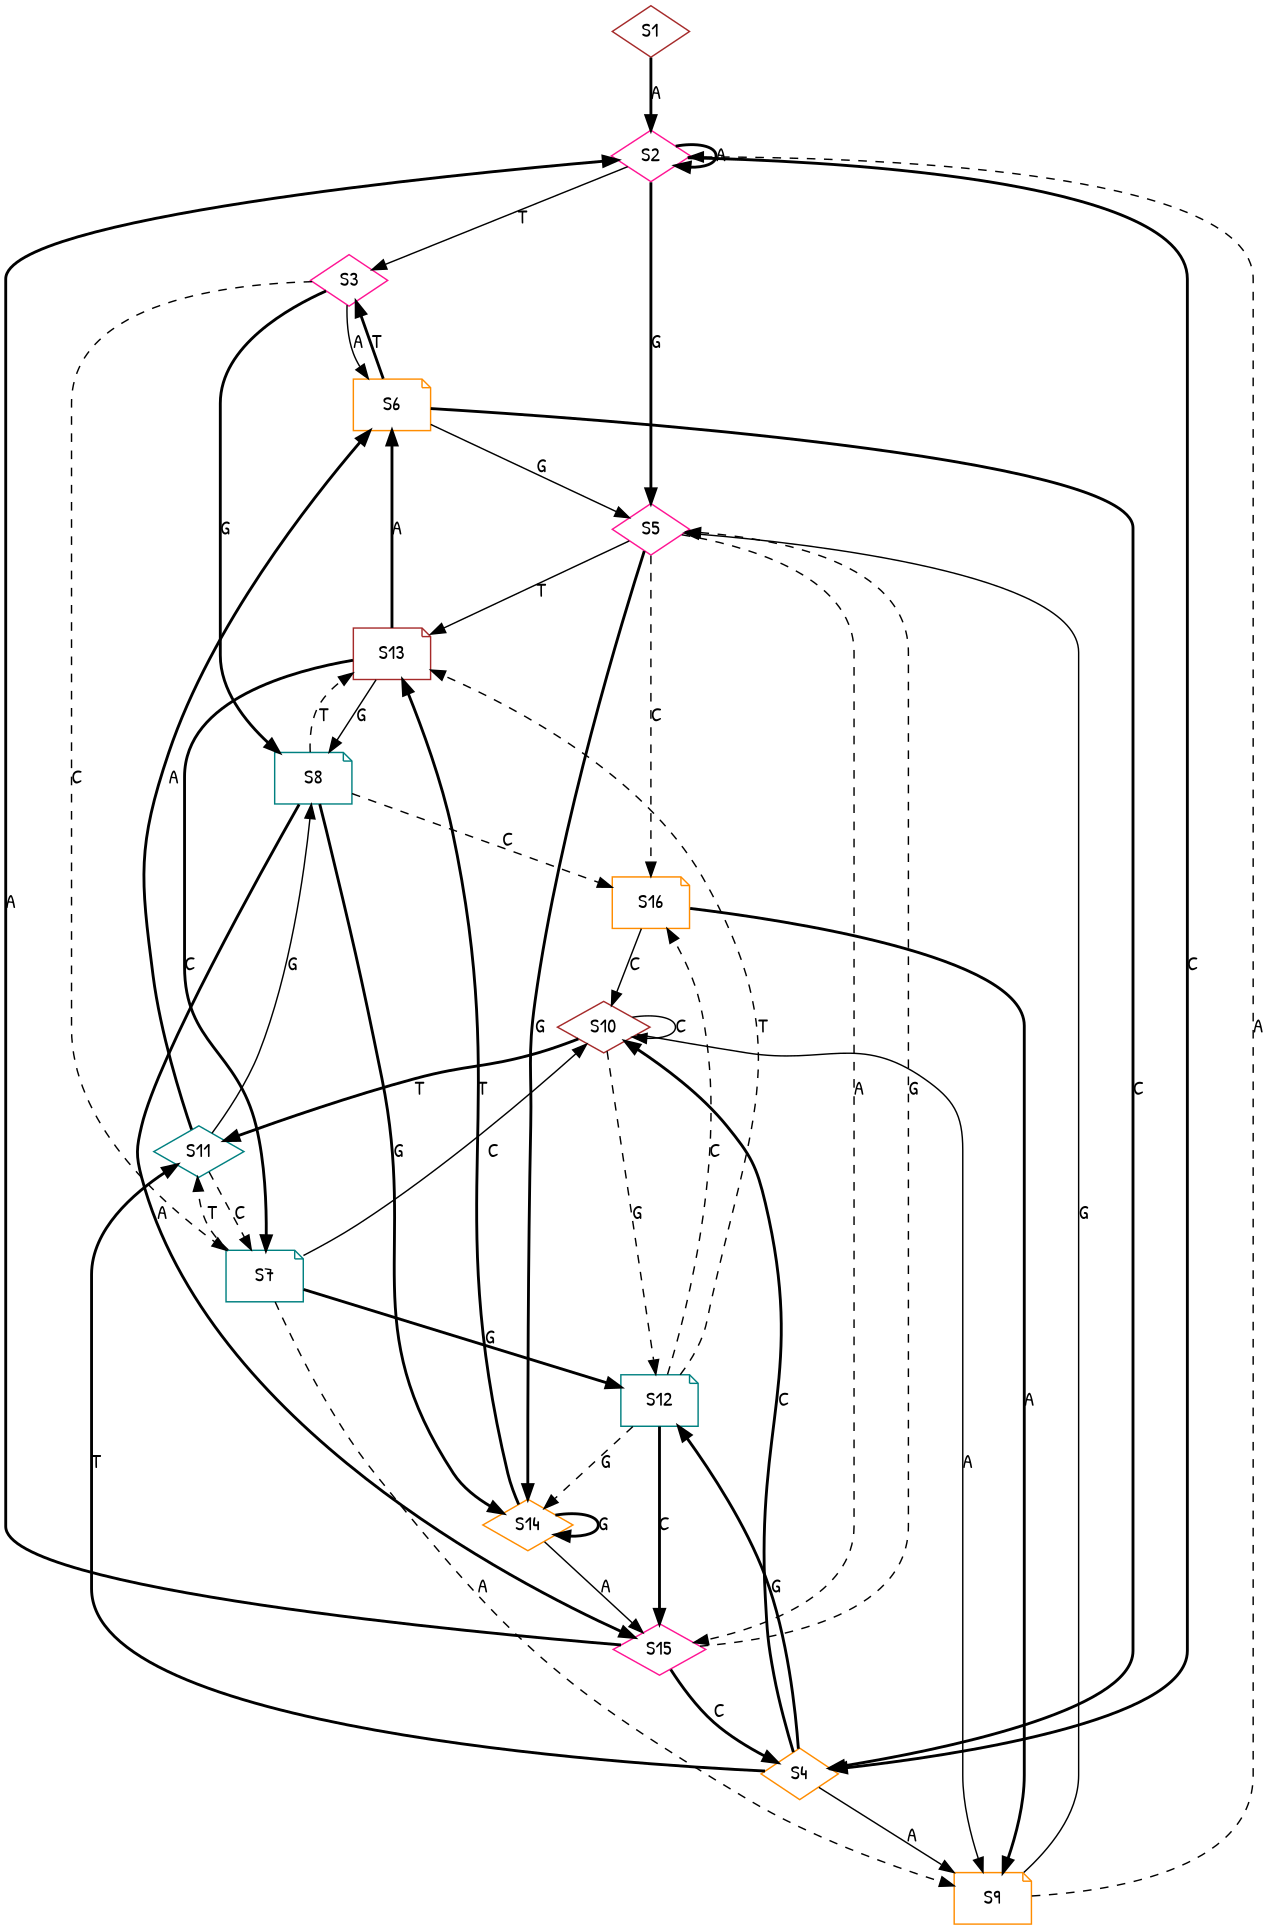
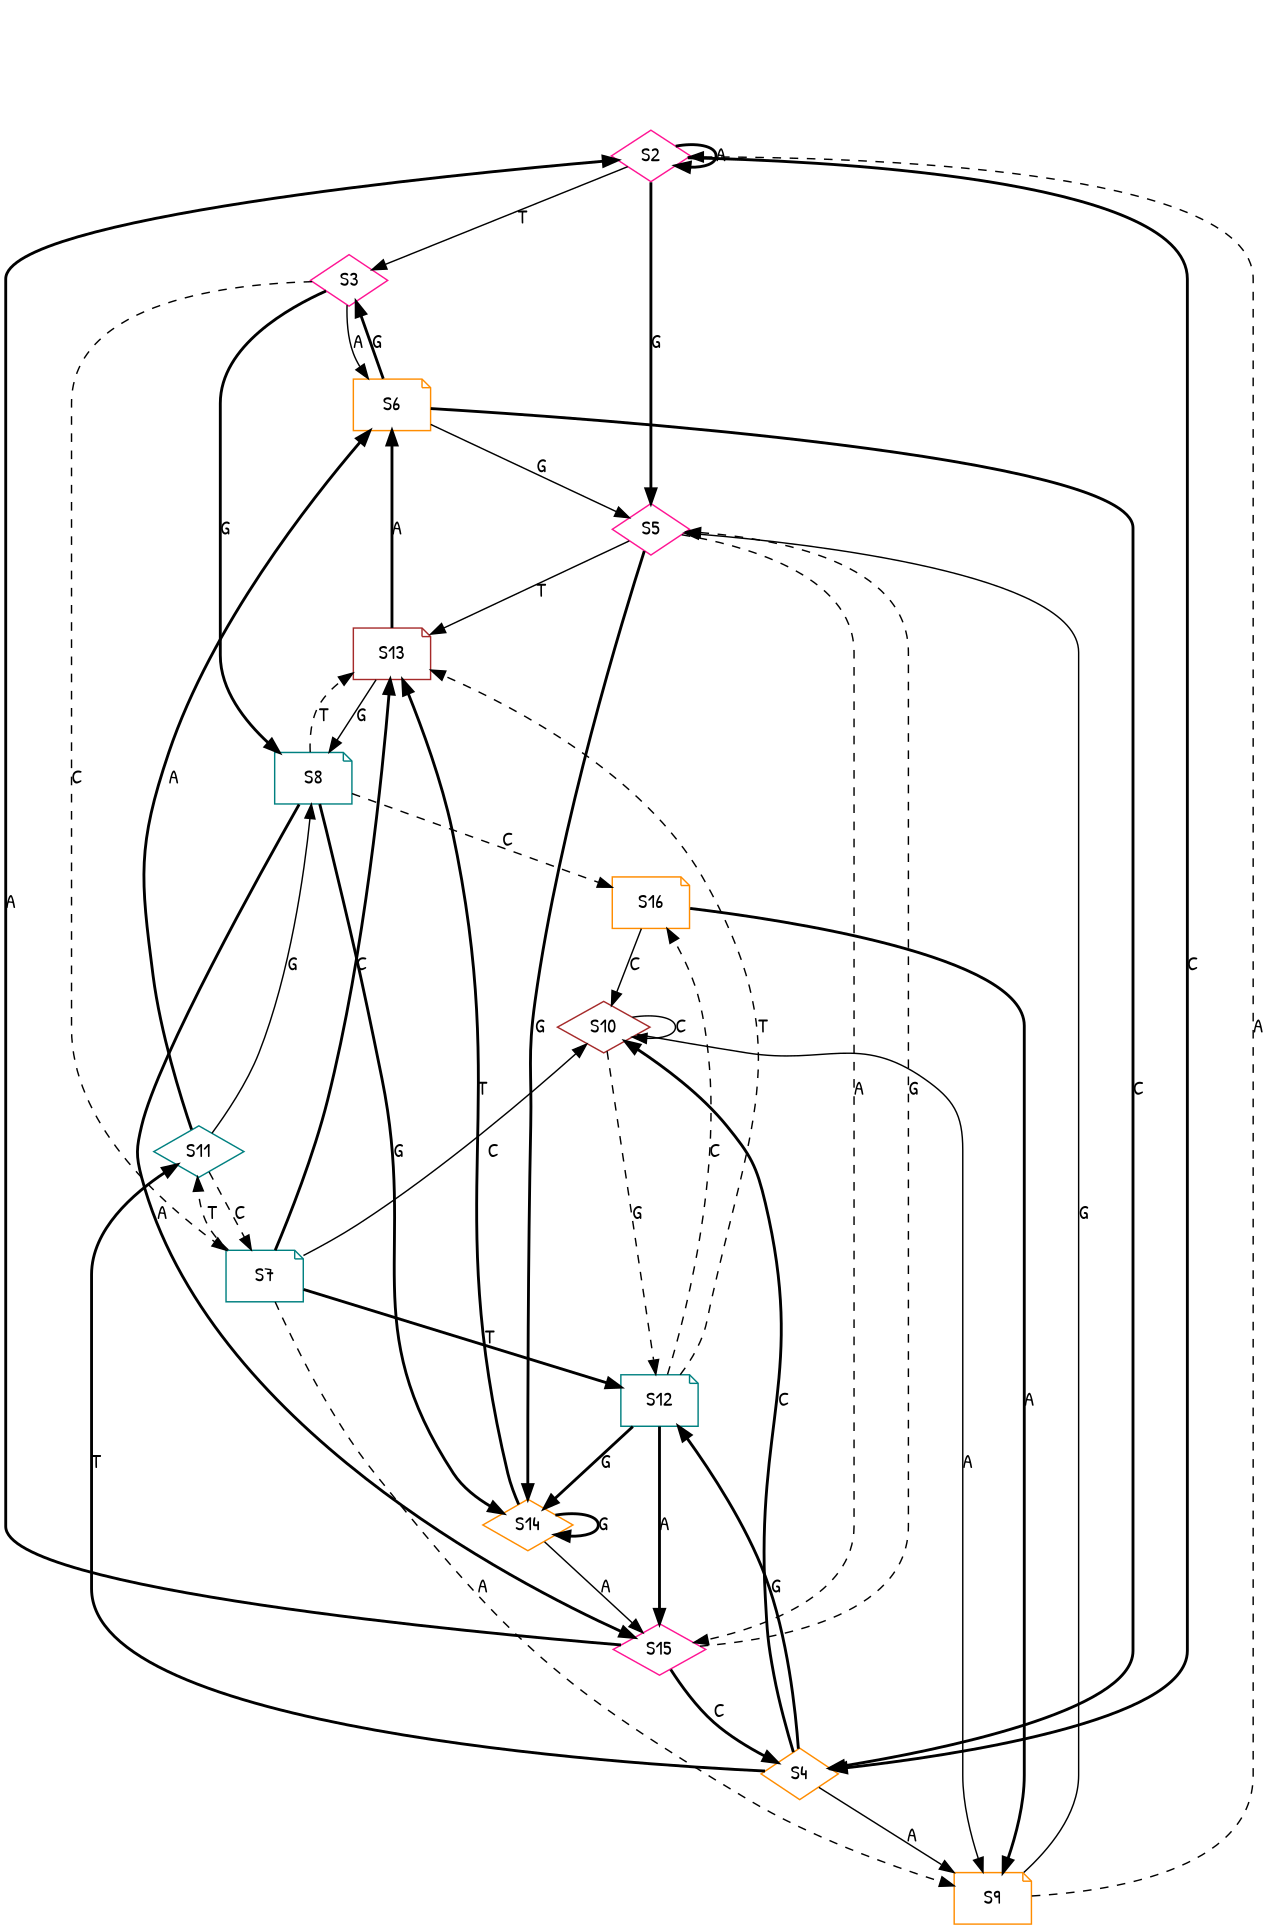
node "S1": removed
edge "S6" -> "S3": label "T" -> "G"
edge "S5" -> "S16": removed, label "C"
edge "S13" -> "S7": reversed
edge "S10" -> "S11": removed, label "T"
edge "S7" -> "S12": label "G" -> "T"
edge "S12" -> "S14": style dashed -> bold
edge "S12" -> "S15": label "C" -> "A"
